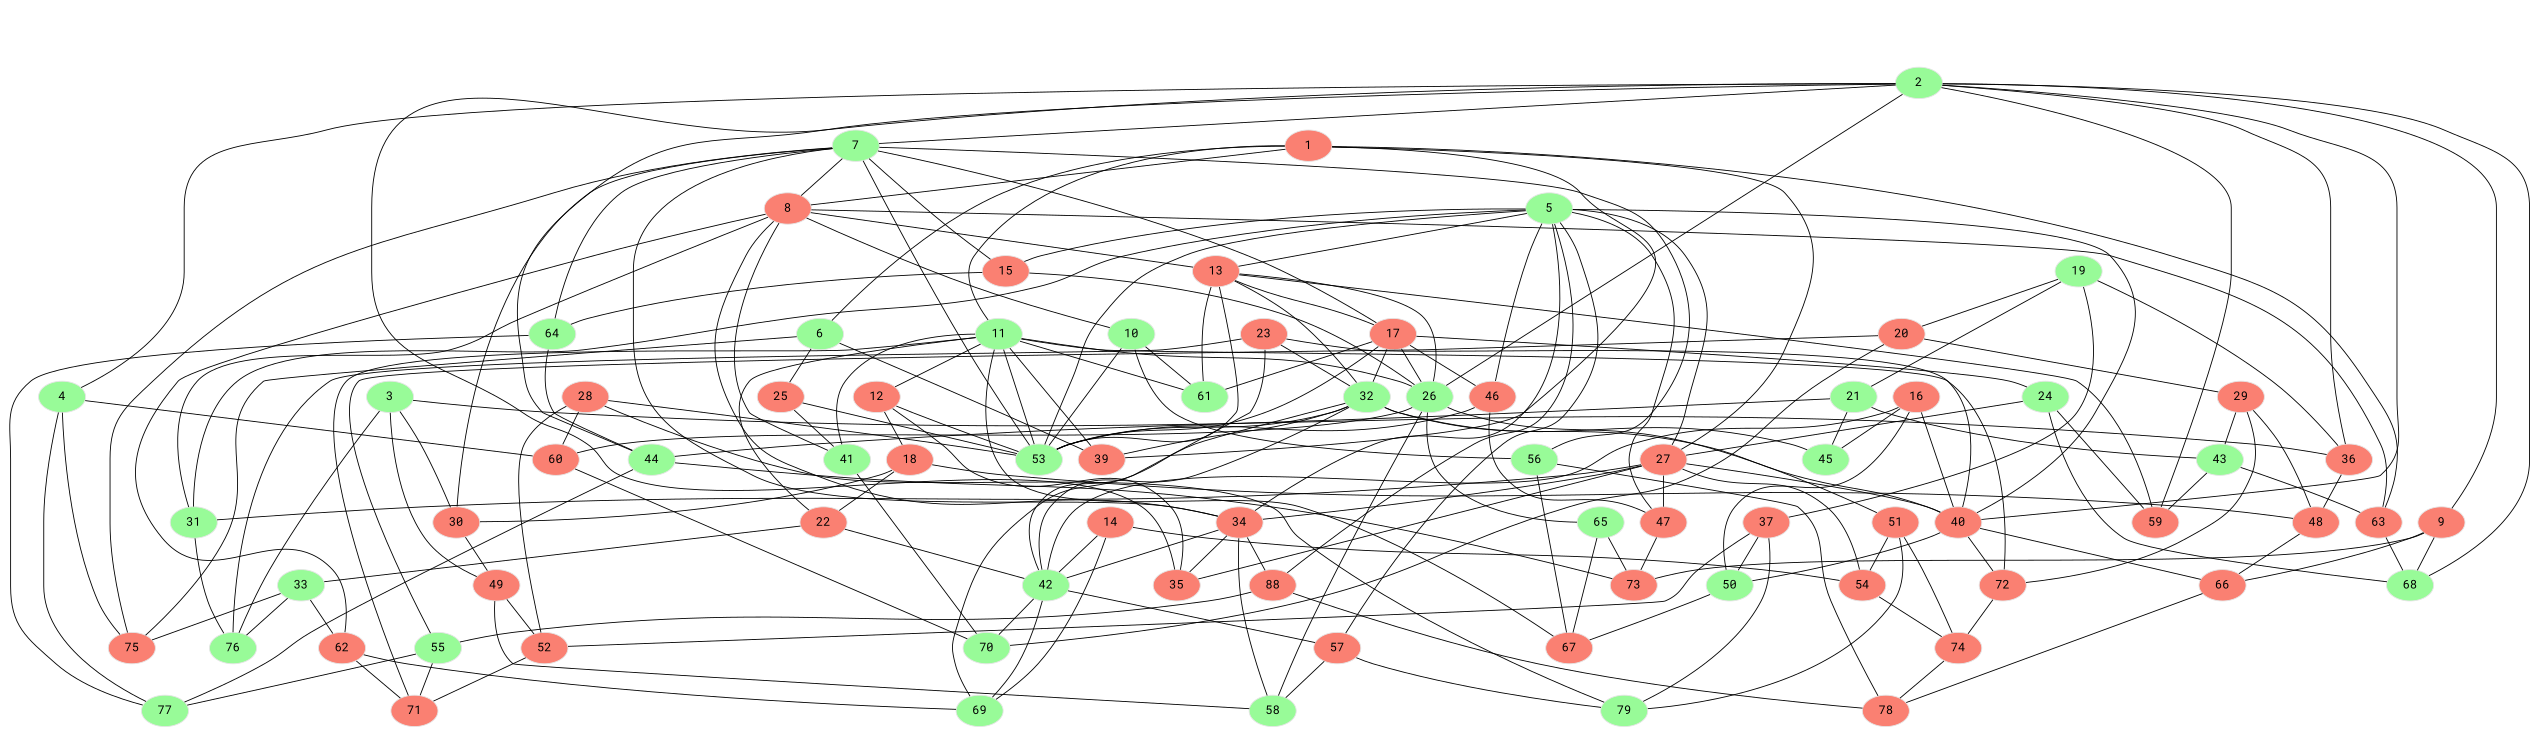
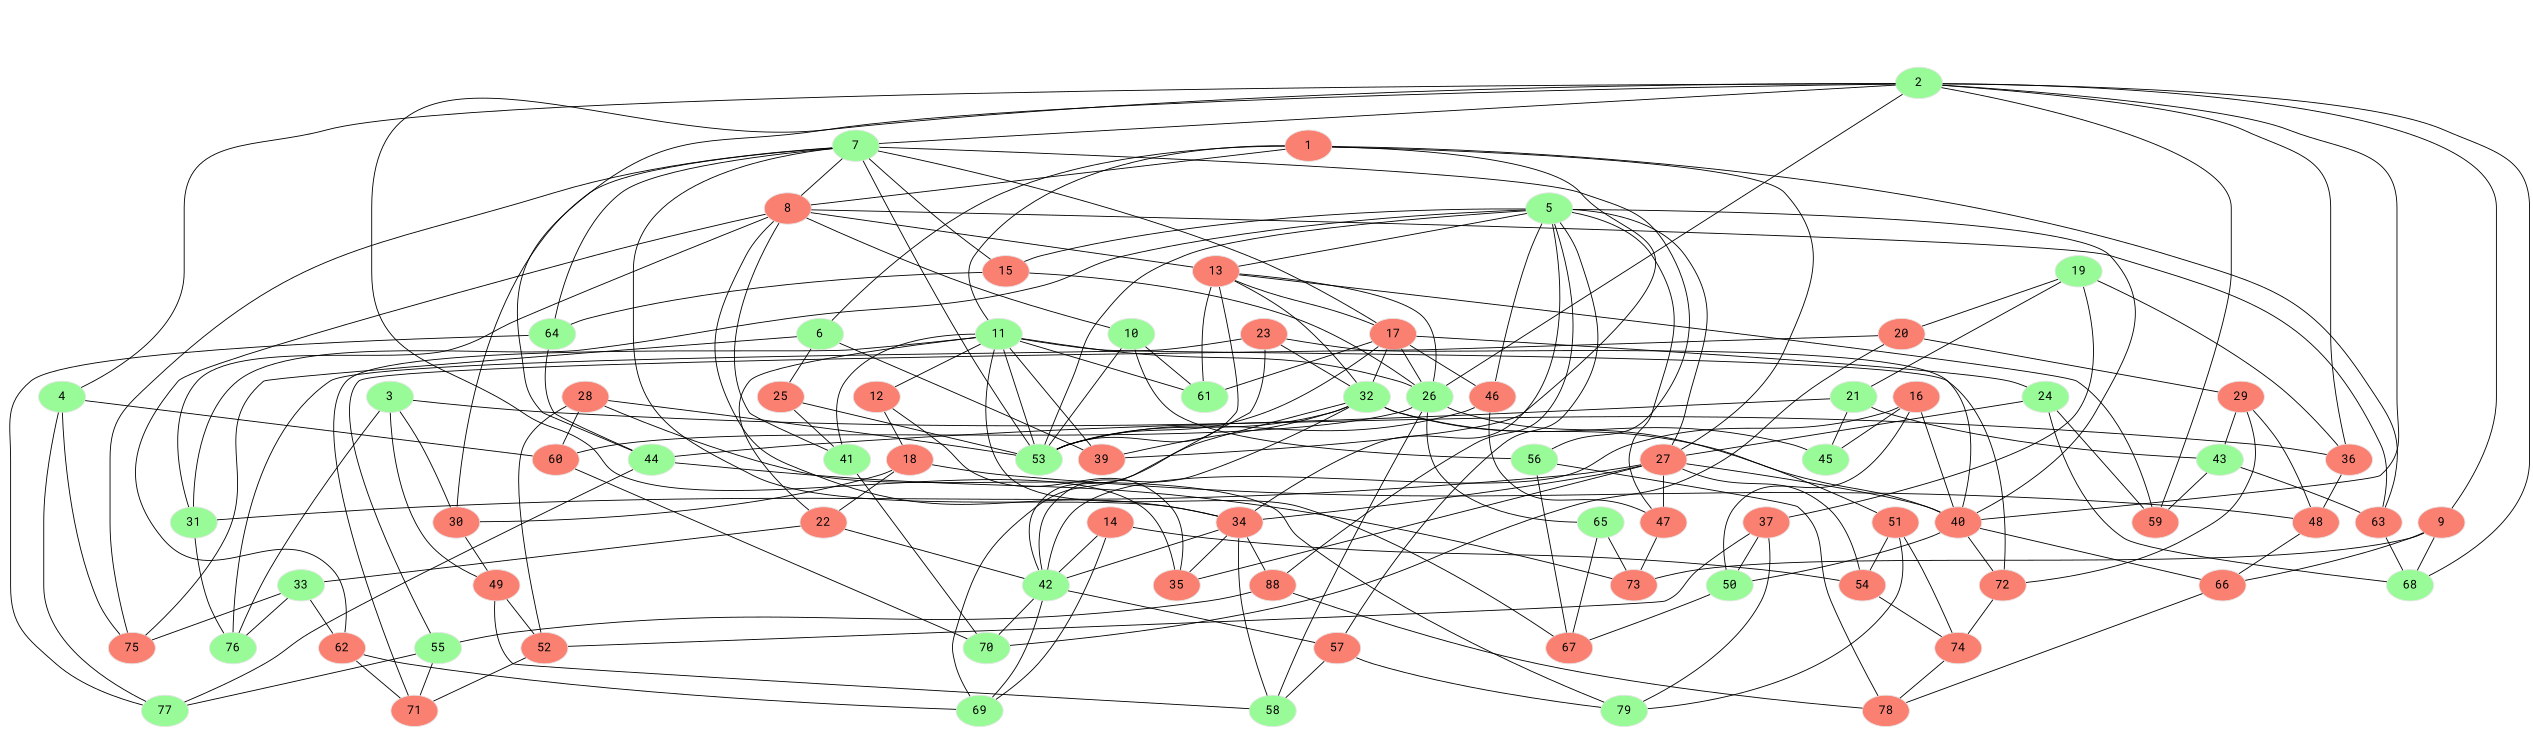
edge "12" -- "53": removed
